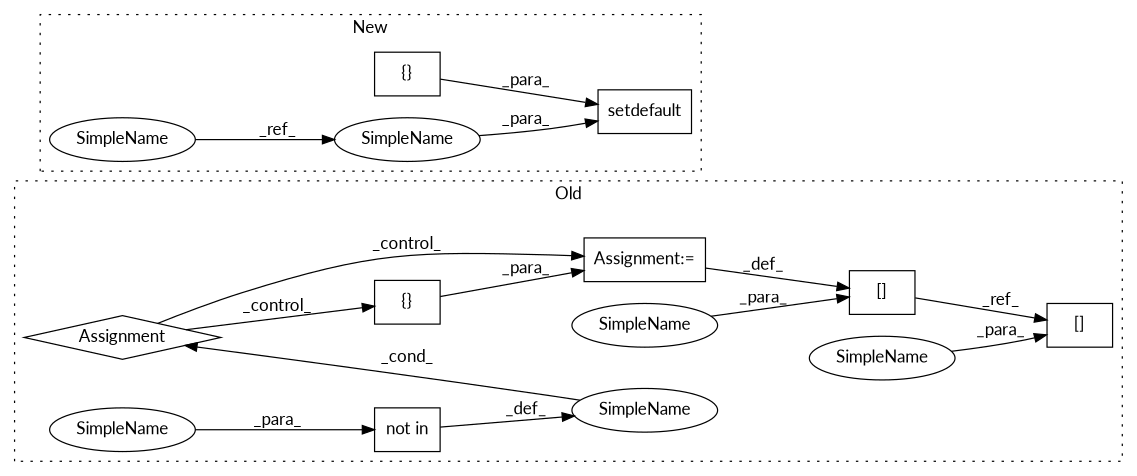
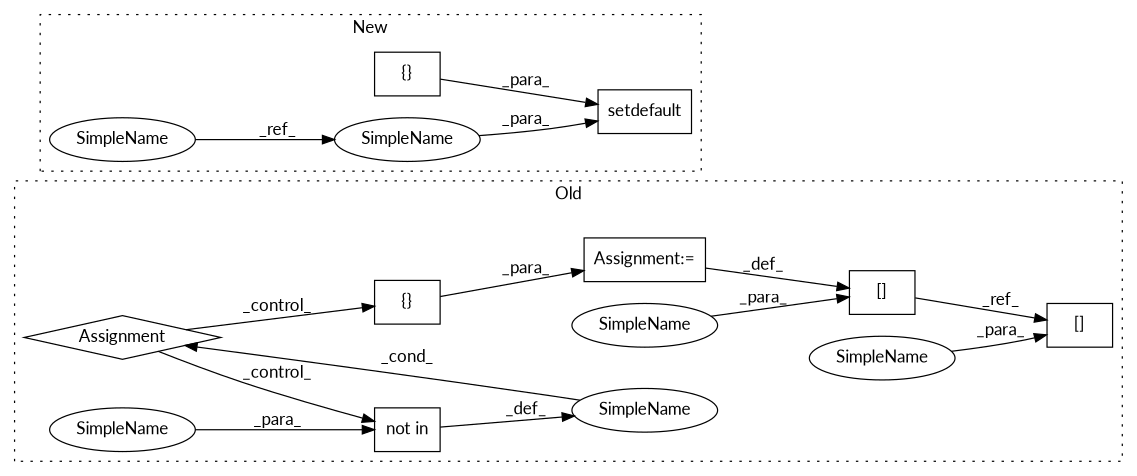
edge "Assignment" -> "Assignment:=": now "Assignment" -> "not in"
